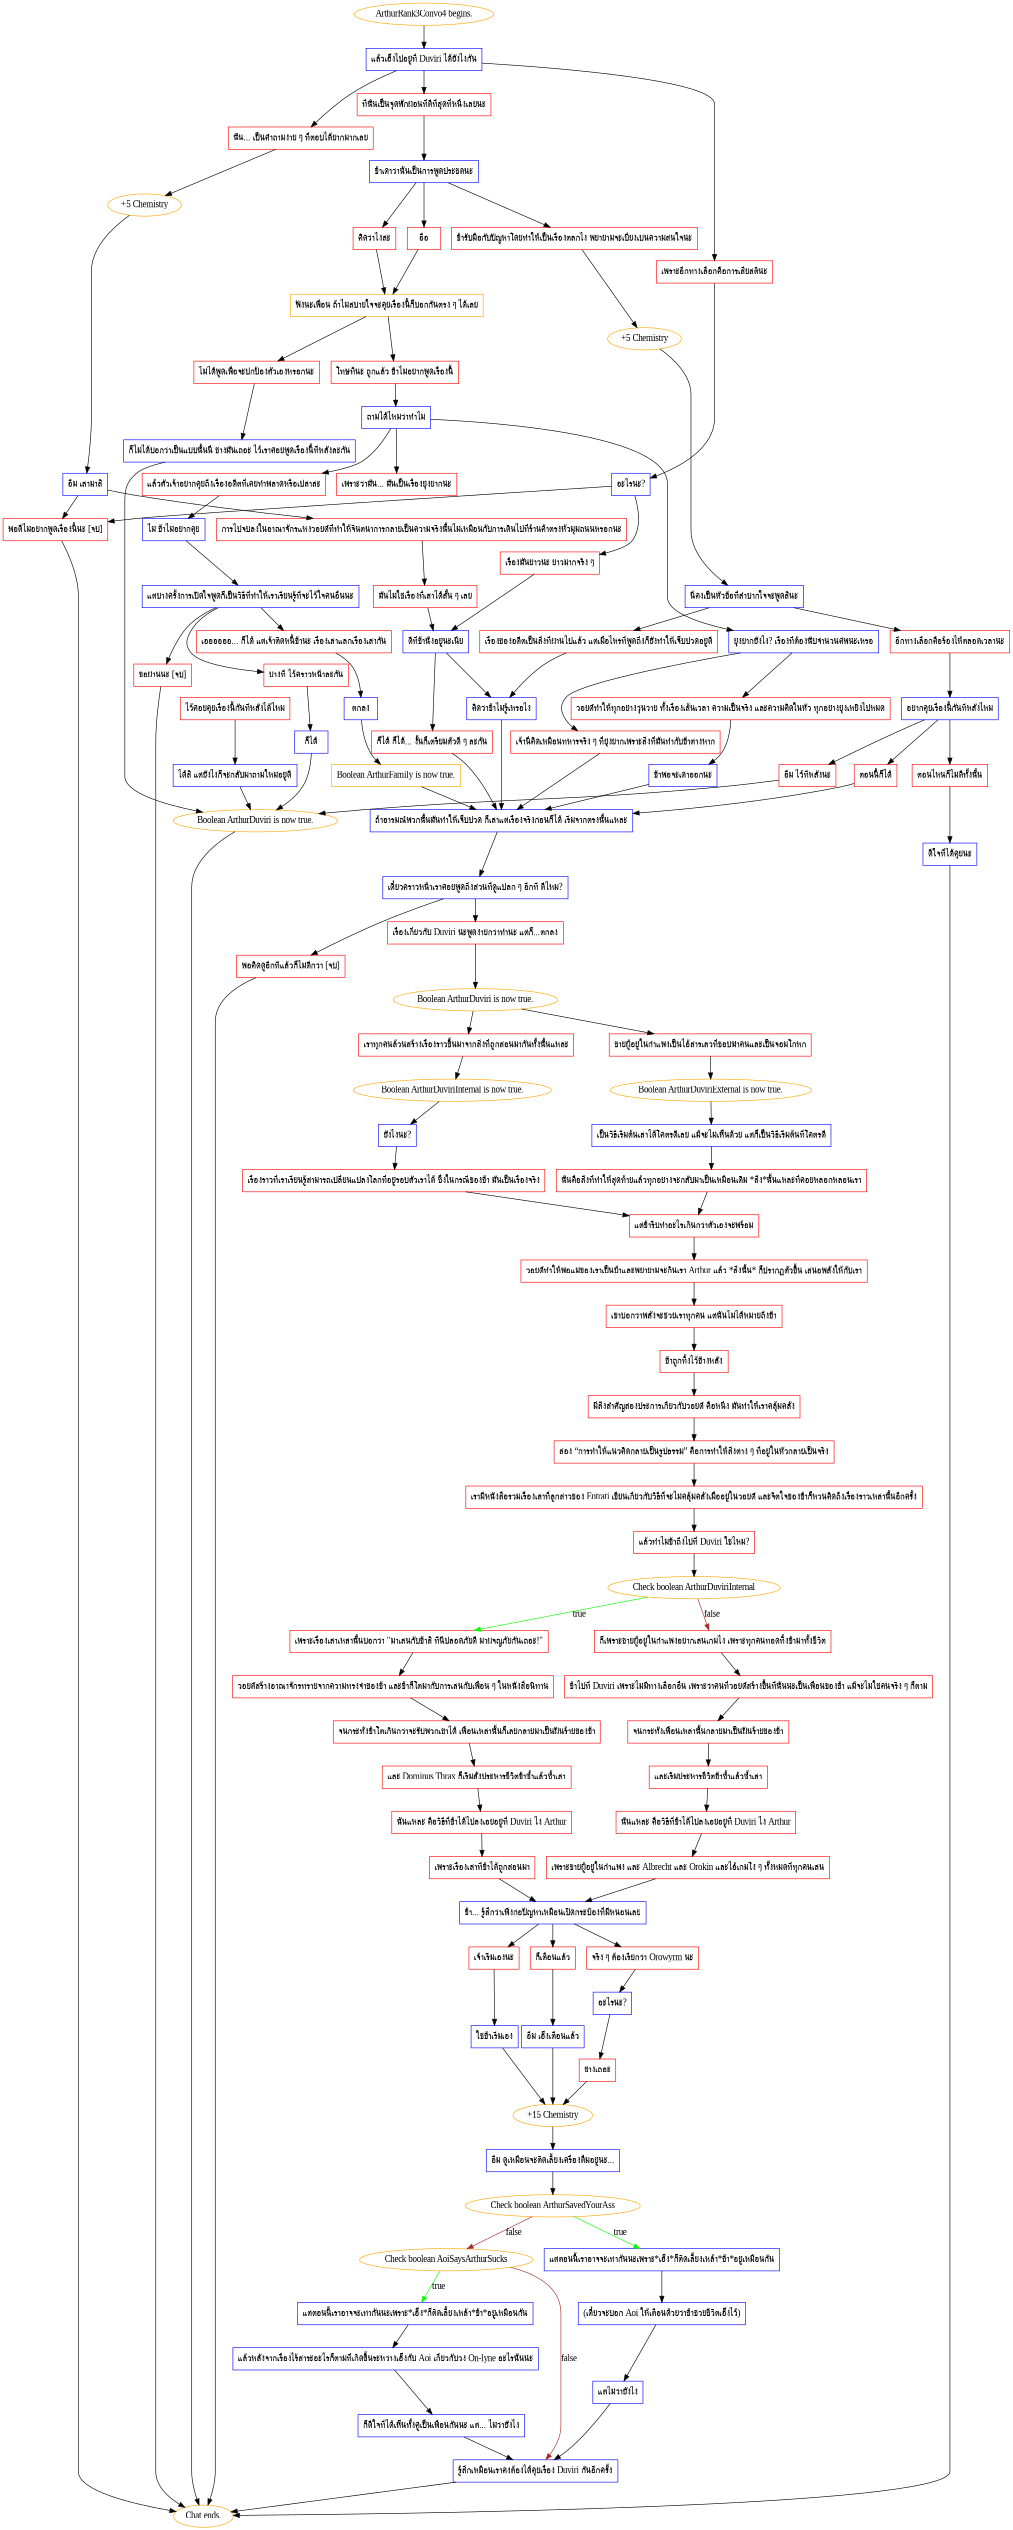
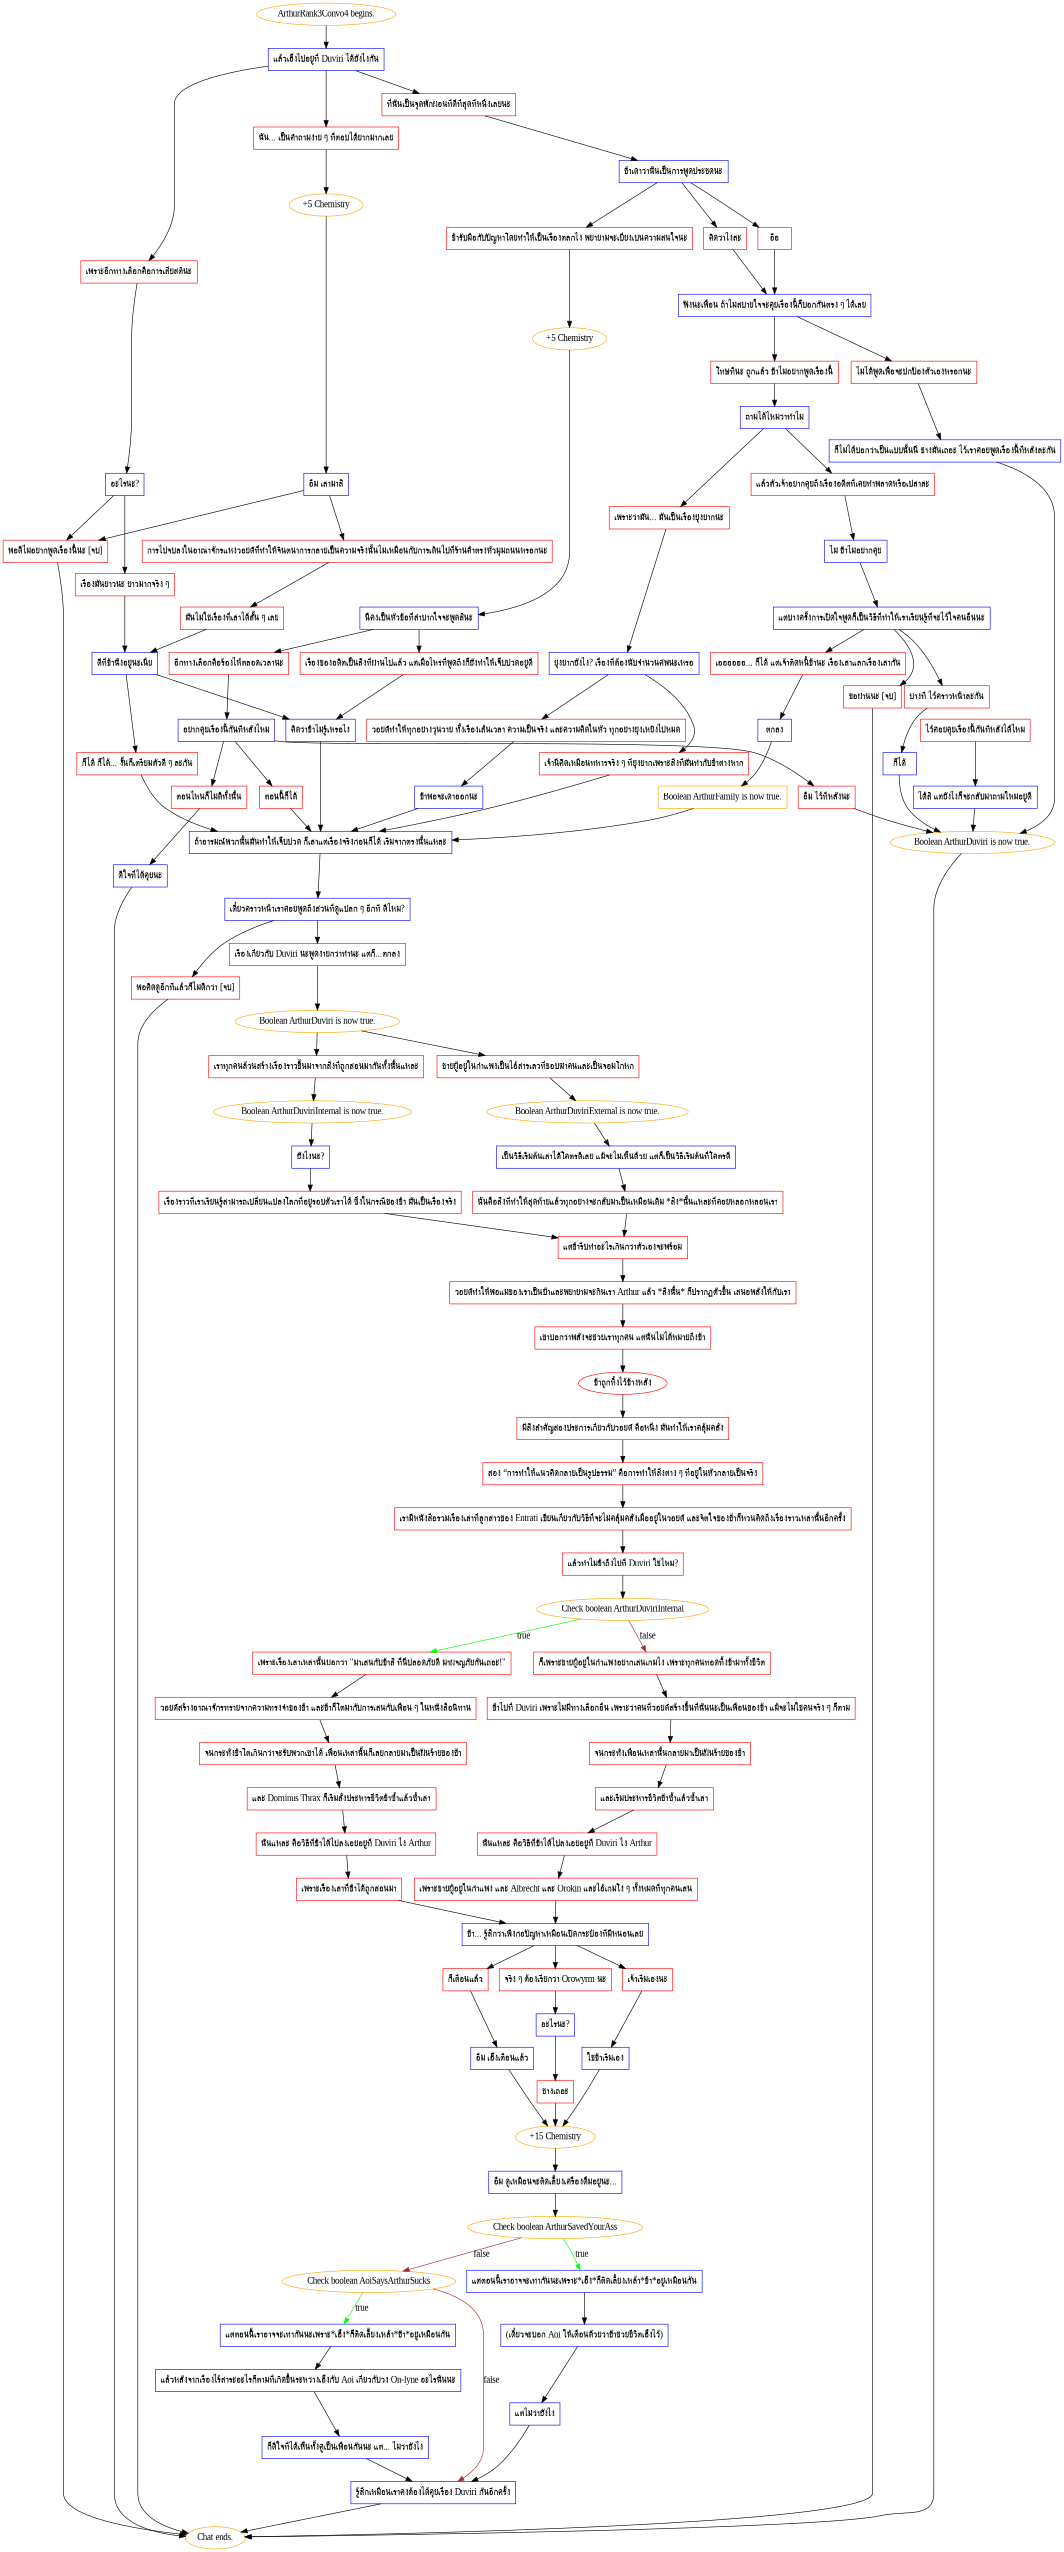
node "ฟังนะเพื่อน ถ้าไม่สบายใจจะคุยเรื่องนี้ก็บอกกันตรง ๆ ได้เลย": color orange -> blue
edge "ถามได้ไหมว่าทำไม" -> "ยุ่งยากยังไง? เรื่องที่ต้องนับจำนวนศพน่ะเหรอ": now "เพราะว่ามัน... มันเป็นเรื่องยุ่งยากน่ะ" -> "ยุ่งยากยังไง? เรื่องที่ต้องนับจำนวนศพน่ะเหรอ"
node "ข้าถูกทิ้งไว้ข้างหลัง": shape box -> ellipse
